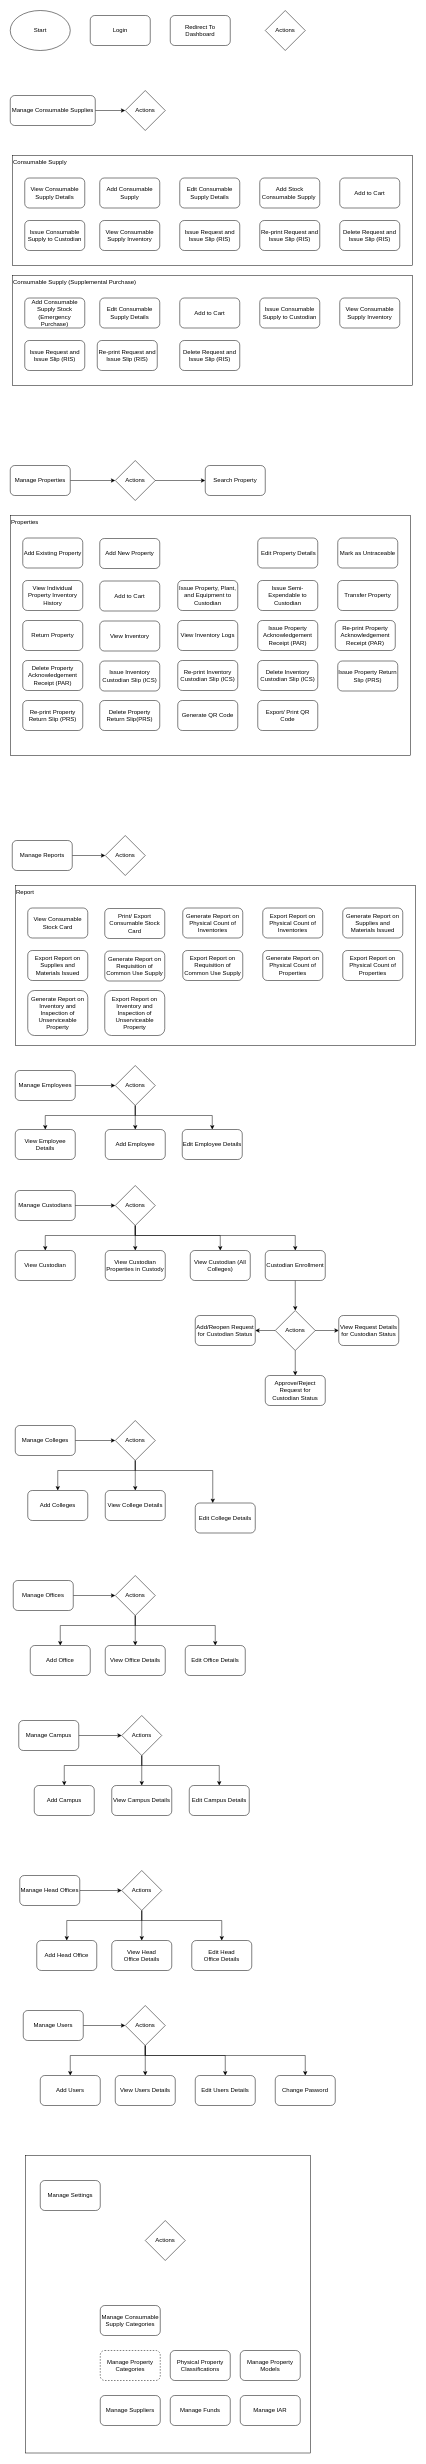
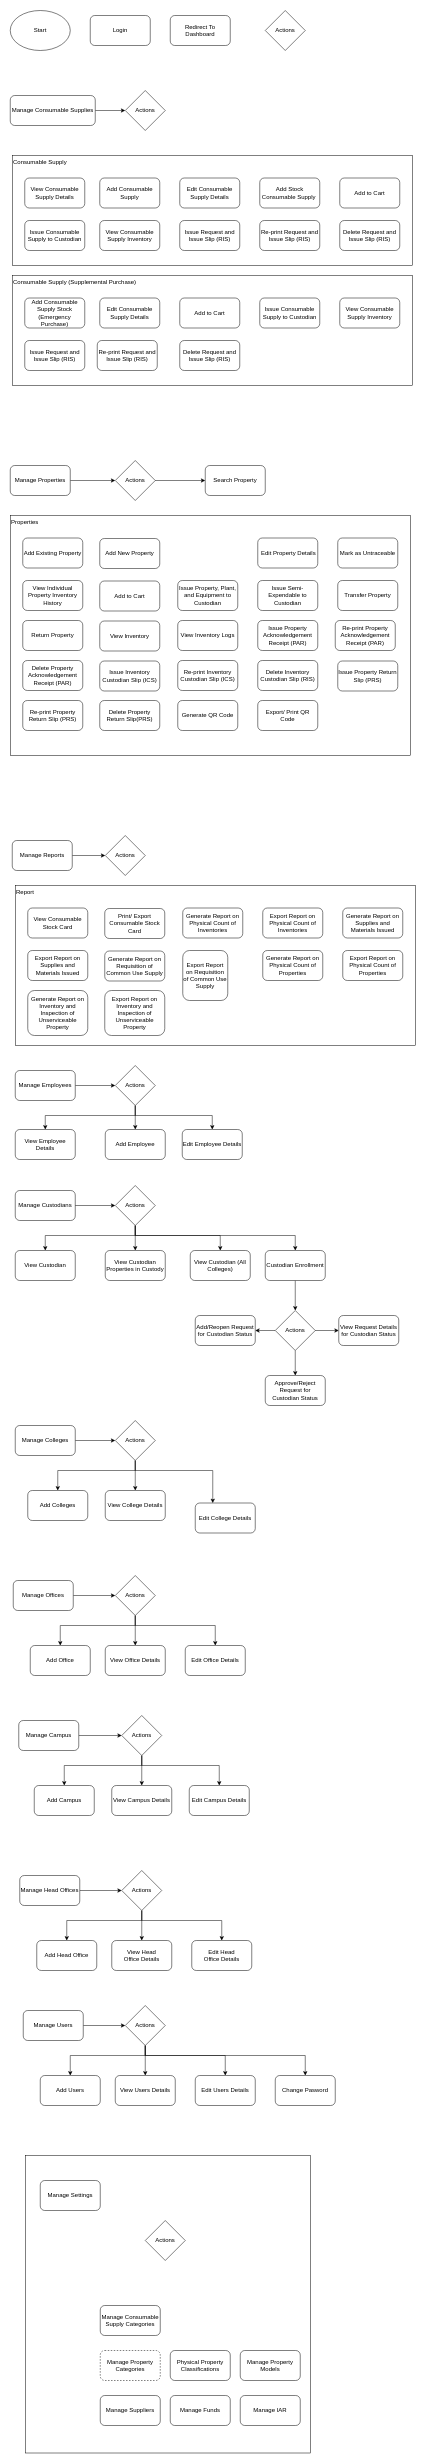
node "Delete Inventory Custodian Slip (ICS)": label "Delete Inventory Custodian Slip (ICS)" -> "Delete Inventory Custodian Slip (RIS)"
node "Export Report on Requisition of Common Use Supply": size 60x30 -> 45x50
